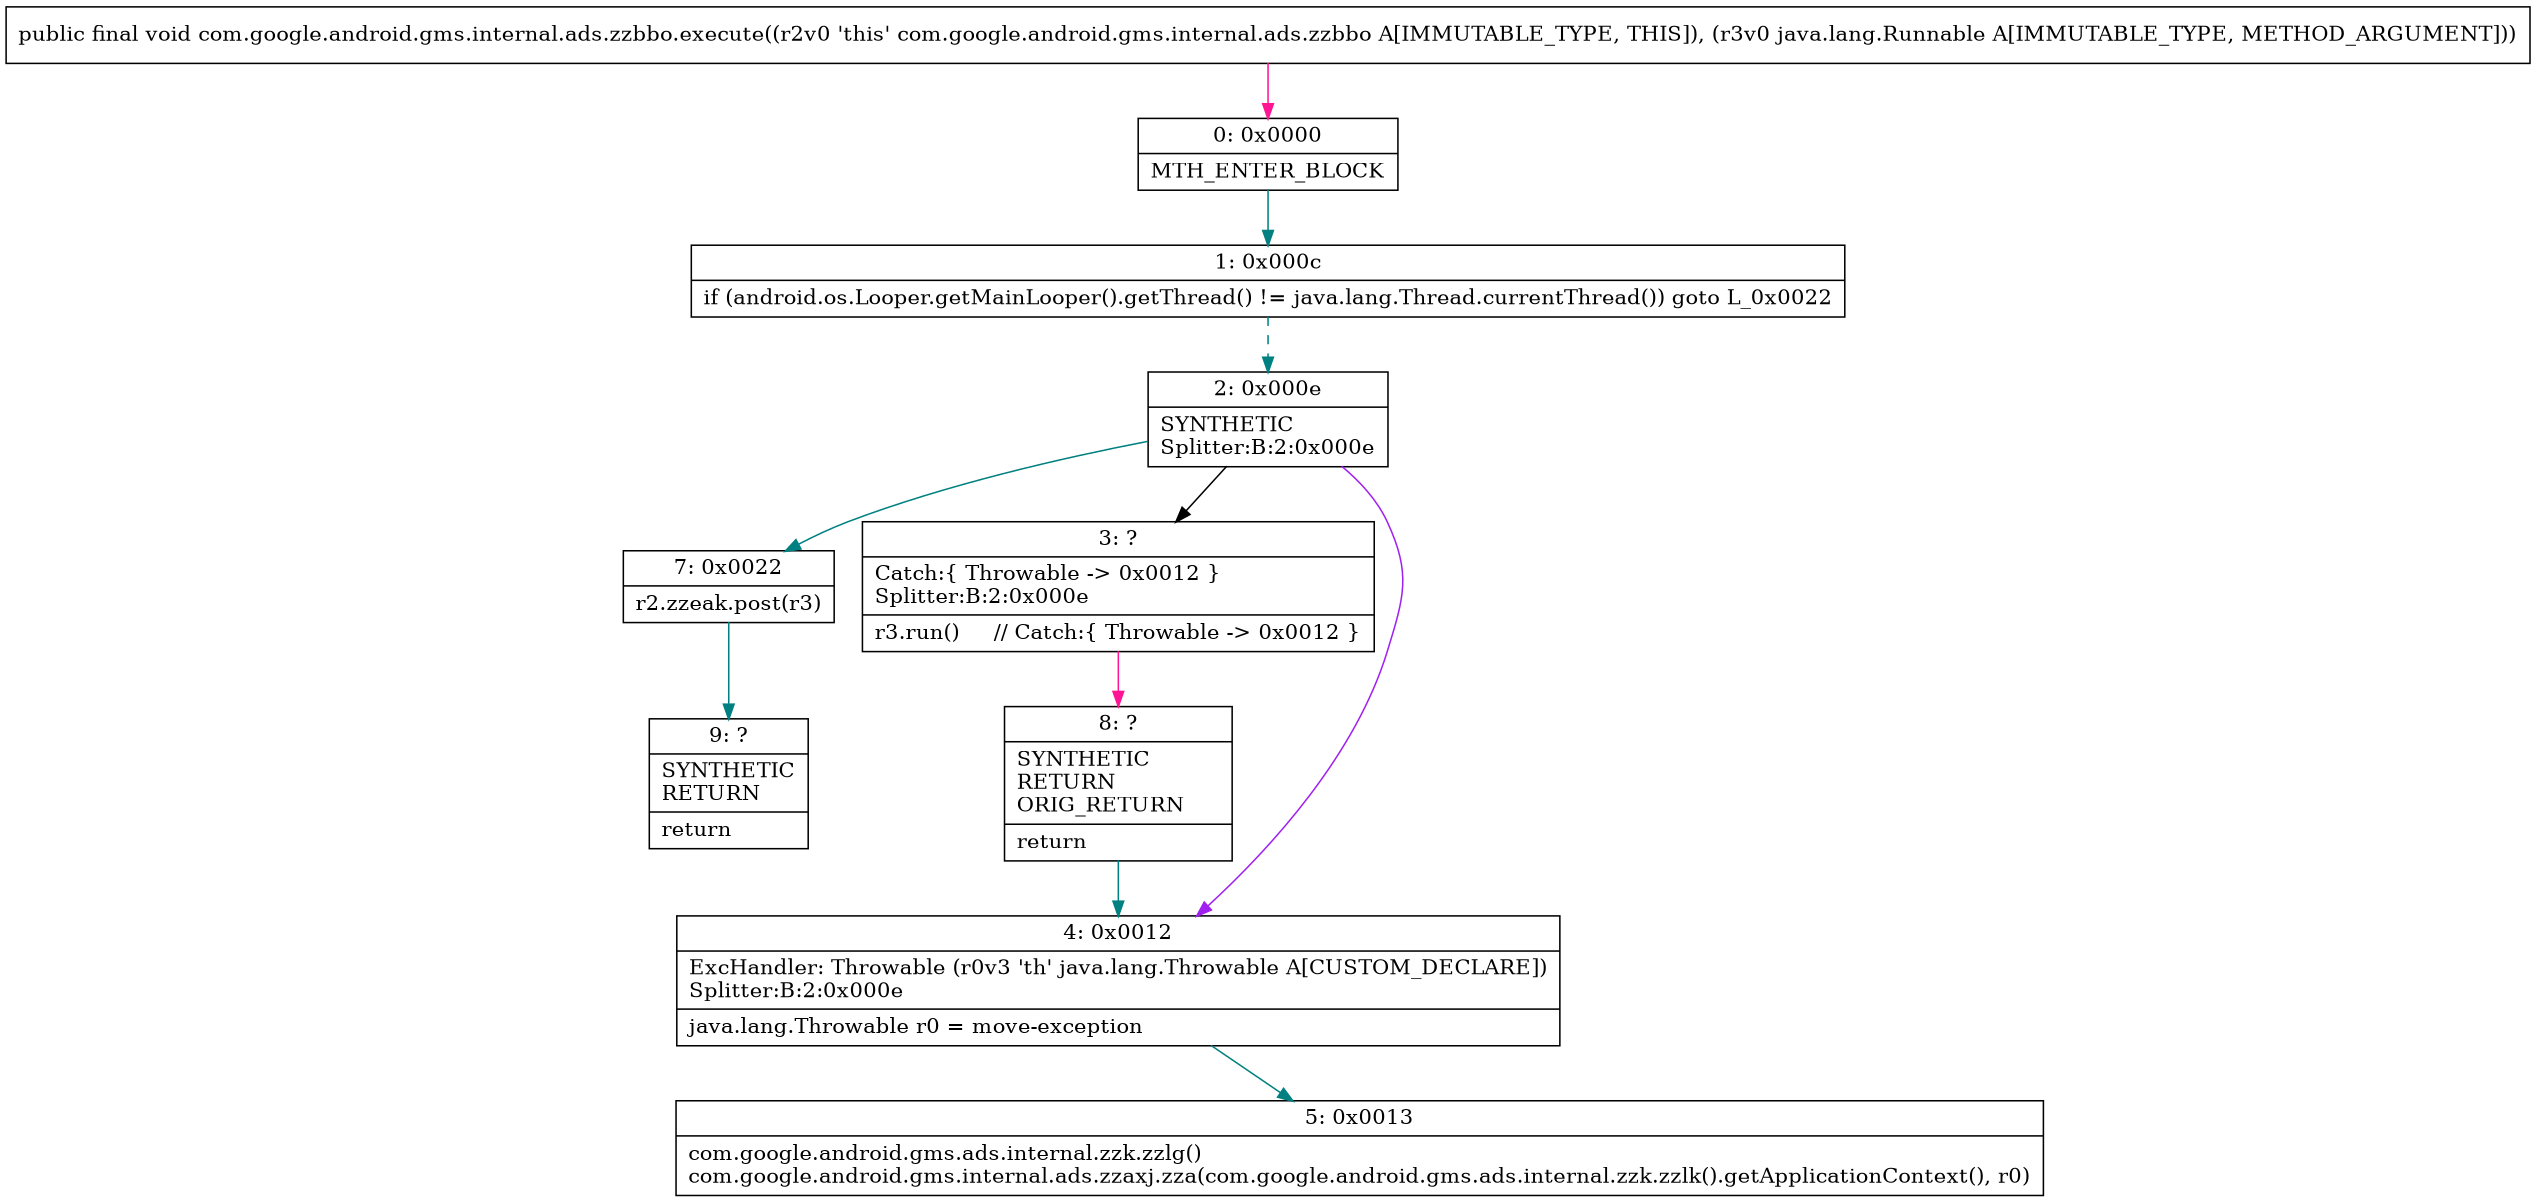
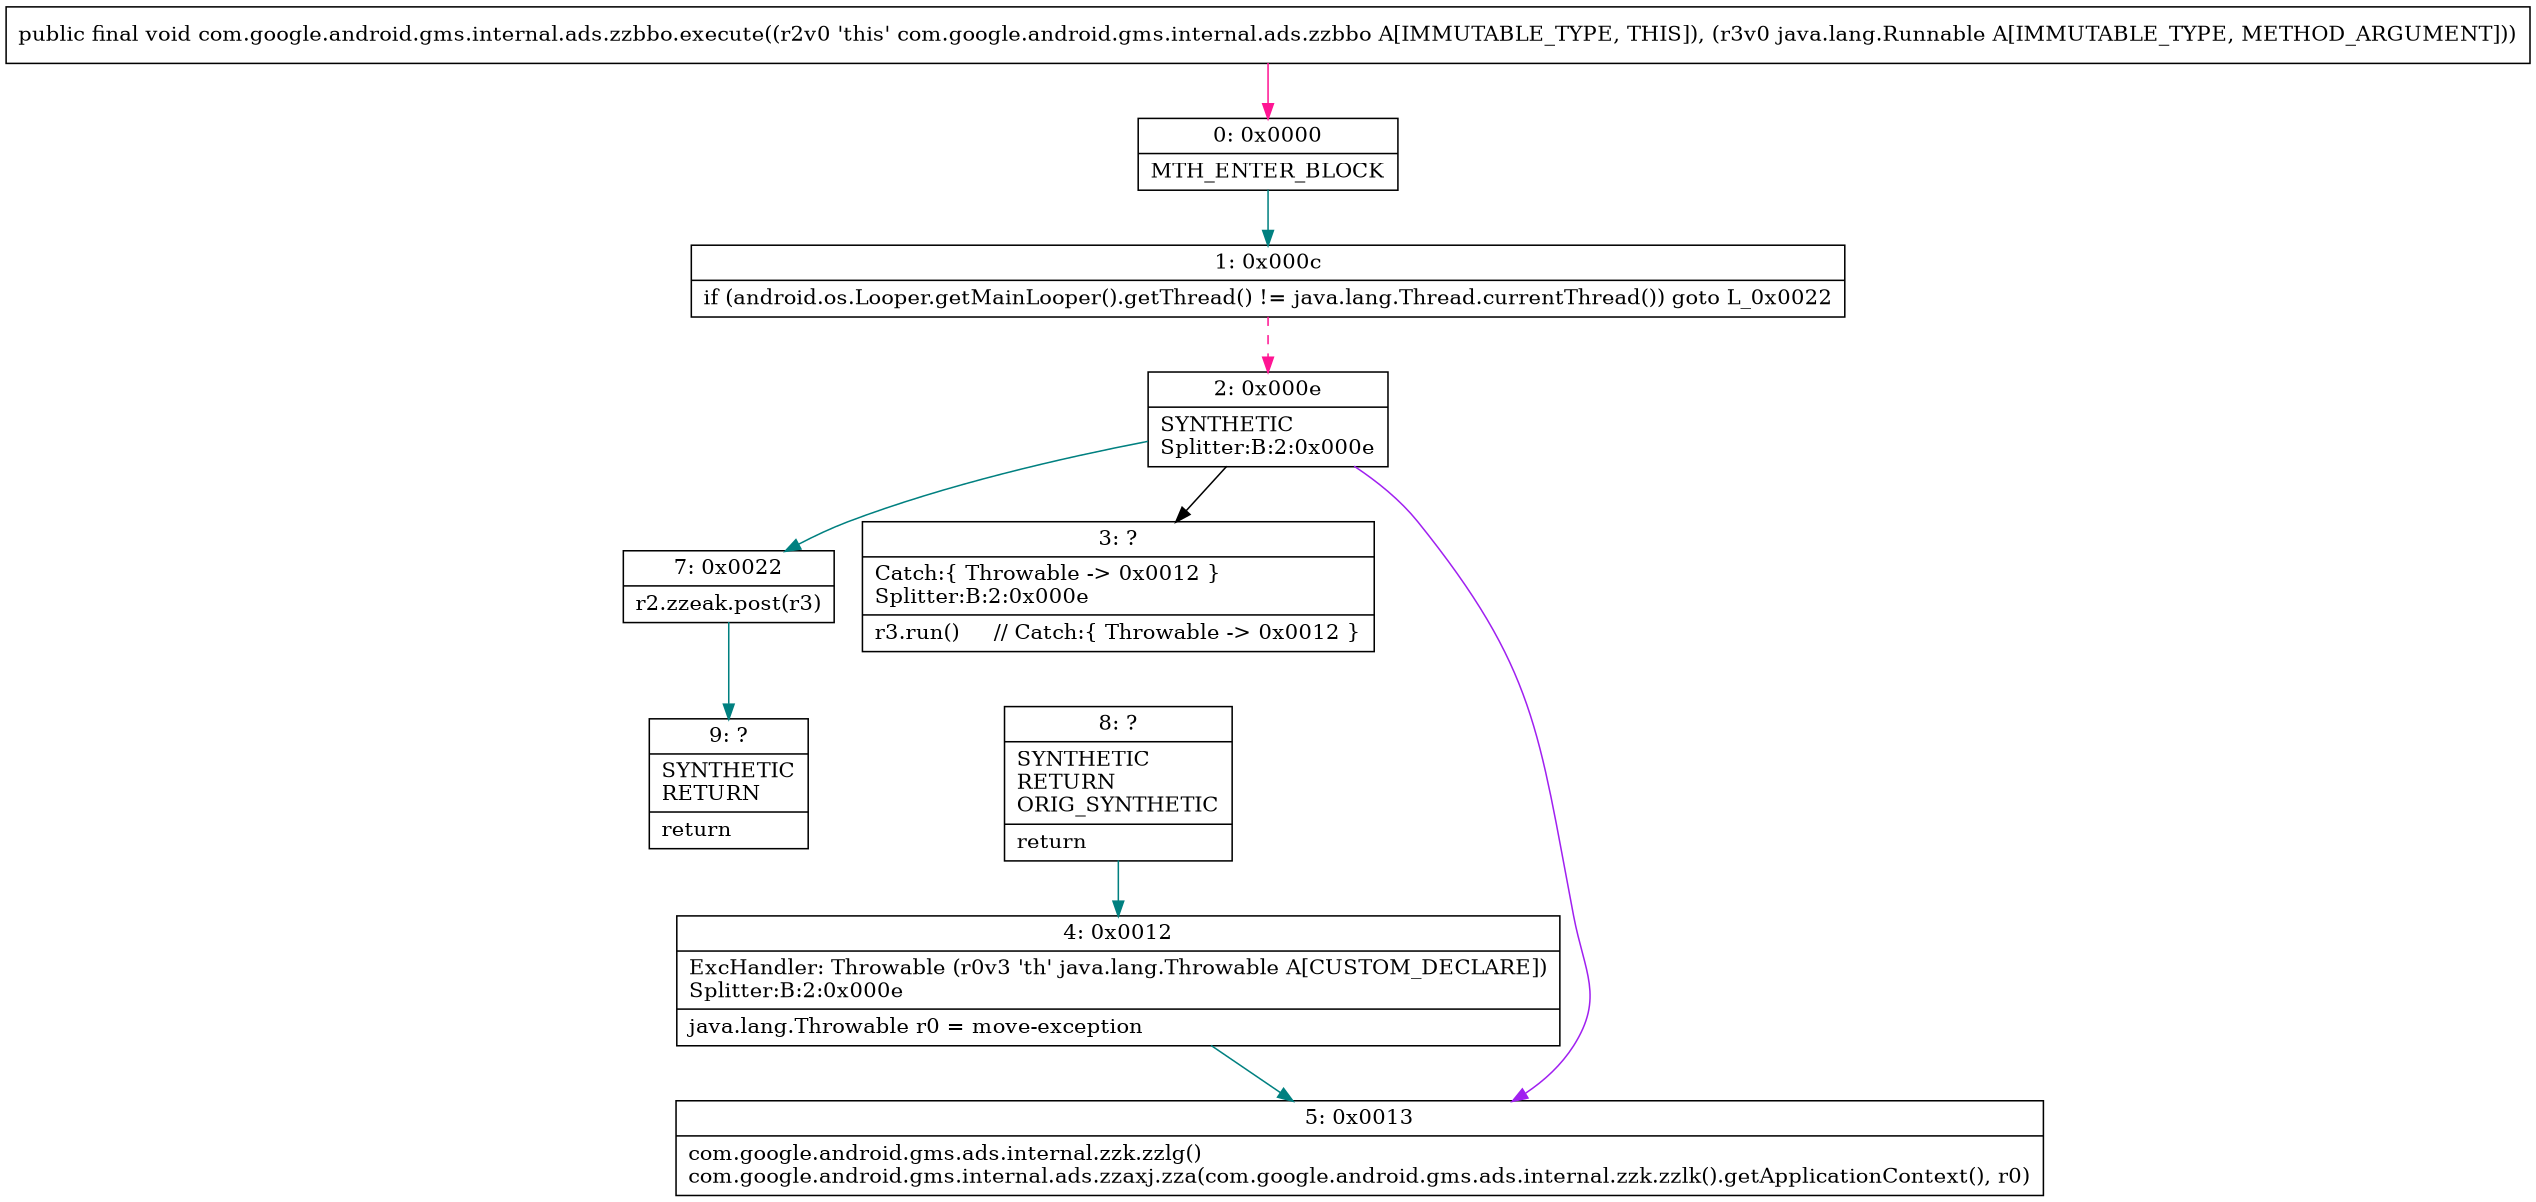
edge "1: 0x000c" -> "2: 0x000e": color teal -> deeppink
edge "3: ?" -> "8: ?": removed
edge "2: 0x000e" -> "4: 0x0012": now "2: 0x000e" -> "5: 0x0013"
node "8: ?": text "ORIG_RETURN" -> "ORIG_SYNTHETIC"
